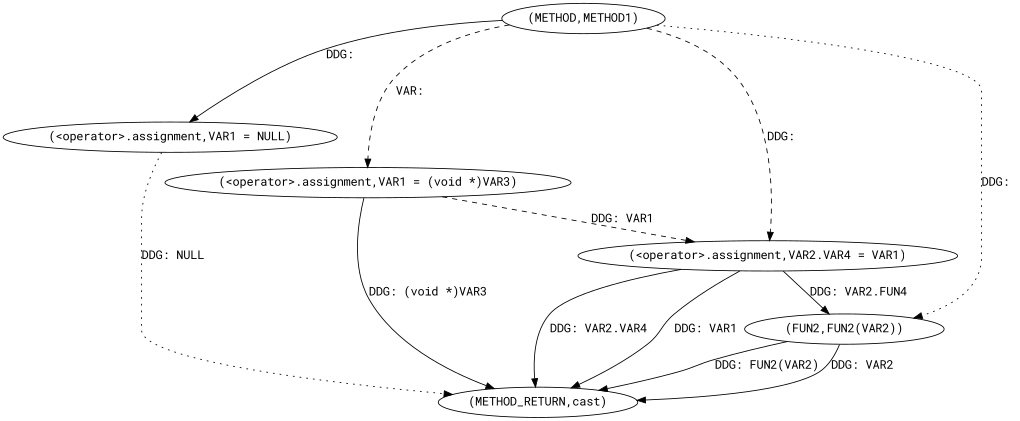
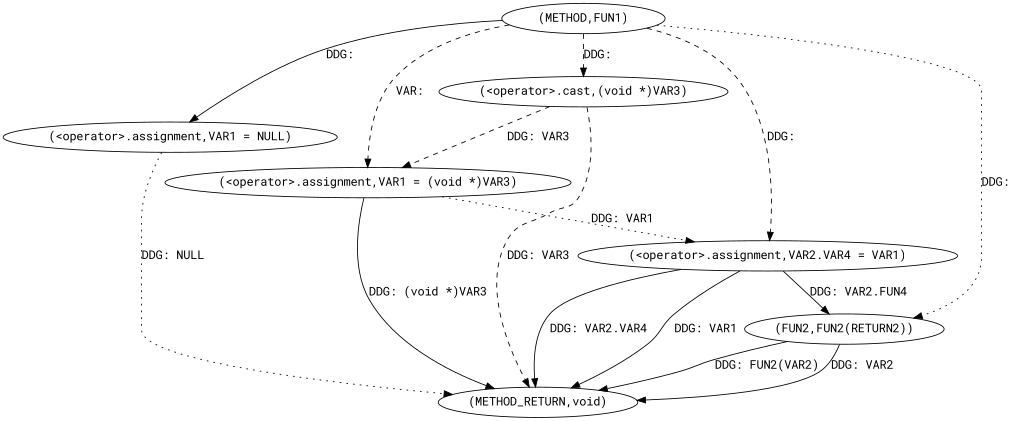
node "(METHOD,METHOD1)": label "(METHOD,METHOD1)" -> "(METHOD,FUN1)"
node "(<operator>.cast,(void *)VAR3)": added
edge "(<operator>.assignment,VAR1 = (void *)VAR3)" -> "(<operator>.assignment,VAR2.VAR4 = VAR1)": style dashed -> dotted
node "(FUN2,FUN2(VAR2))": label "(FUN2,FUN2(VAR2))" -> "(FUN2,FUN2(RETURN2))"
node "(METHOD_RETURN,cast)": label "(METHOD_RETURN,cast)" -> "(METHOD_RETURN,void)"
